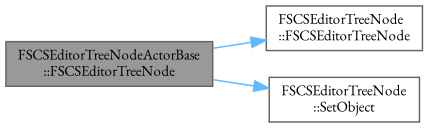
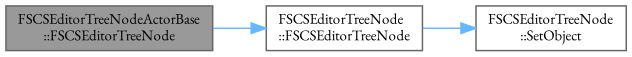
edge "FSCSEditorTreeNodeActorBase ::FSCSEditorTreeNode" -> "FSCSEditorTreeNode ::SetObject": now "FSCSEditorTreeNode ::FSCSEditorTreeNode" -> "FSCSEditorTreeNode ::SetObject"
